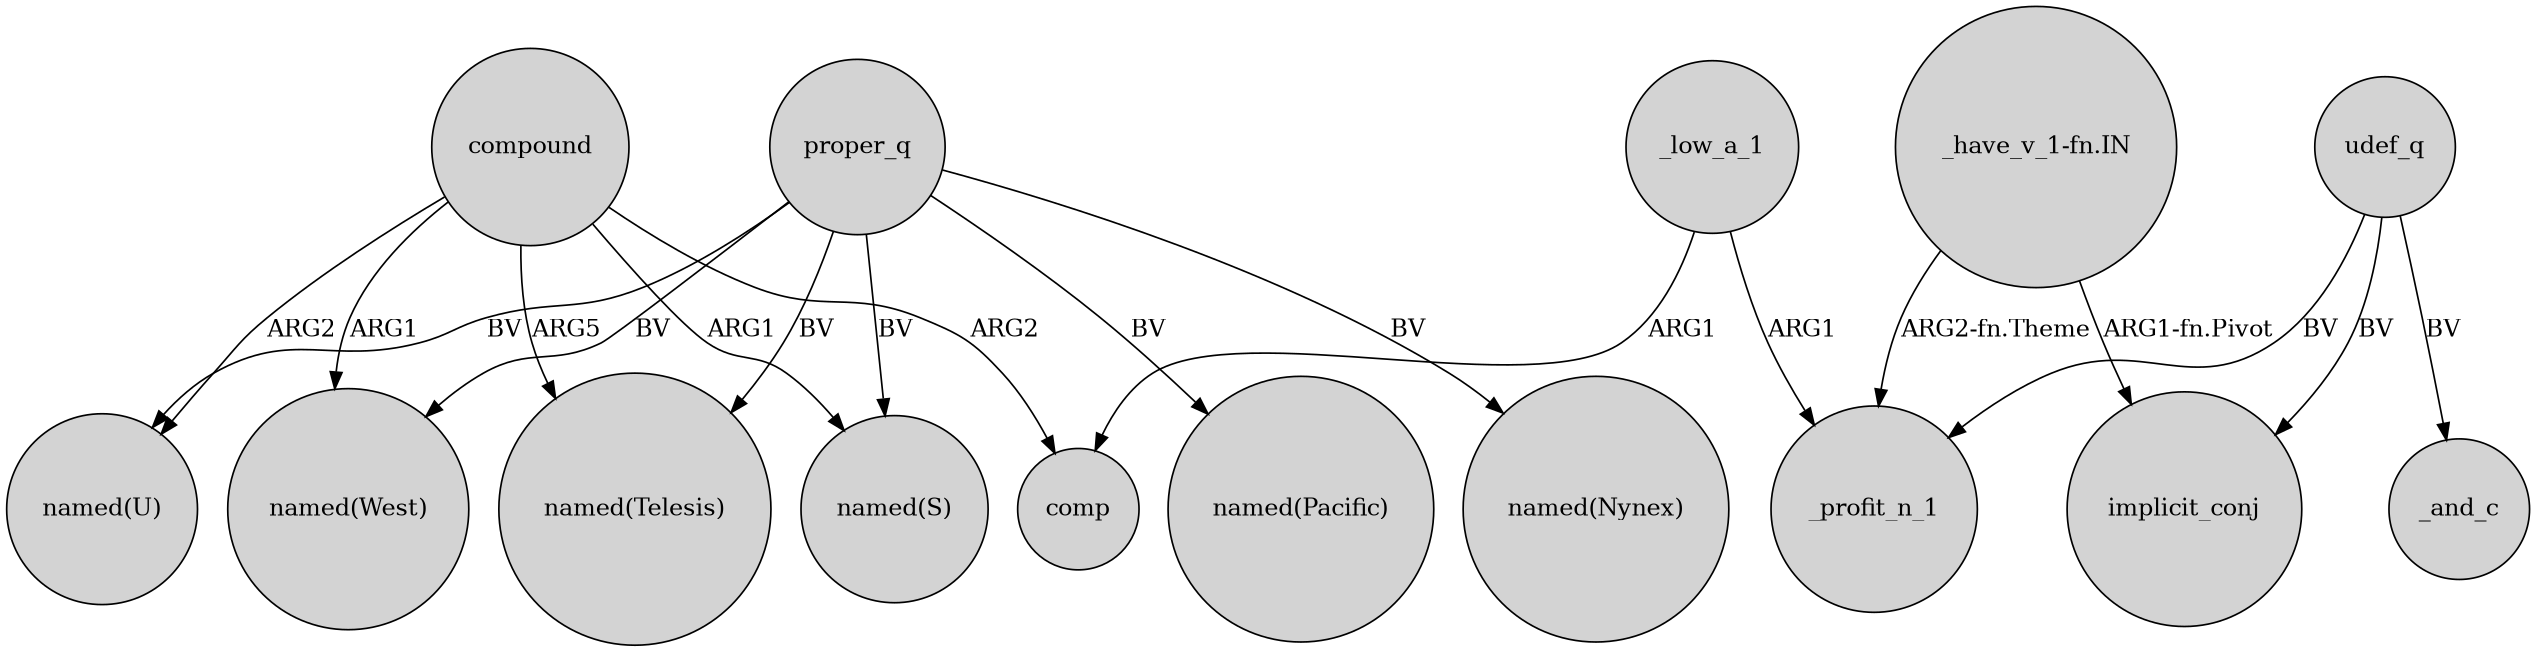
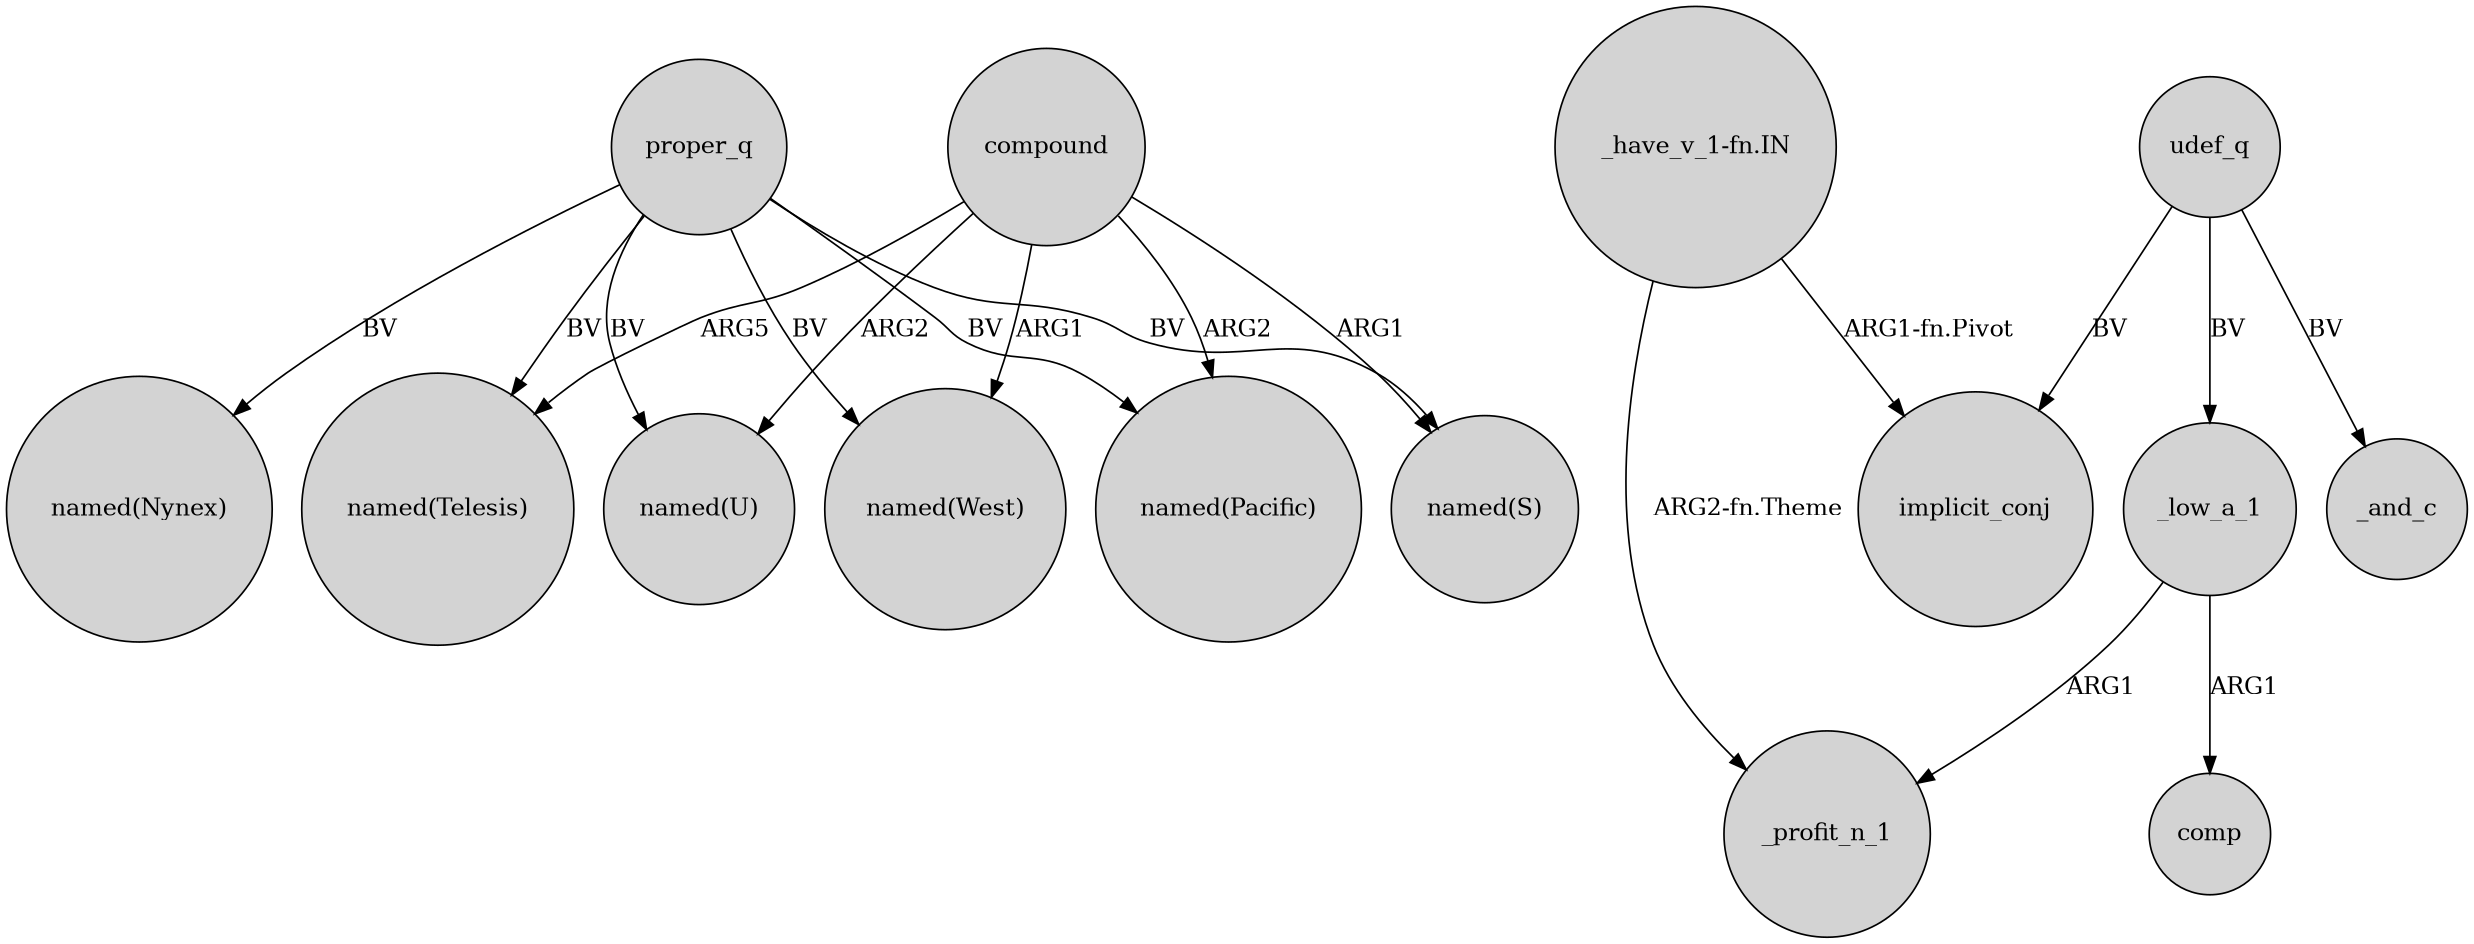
edge "compound" -> "comp": now "compound" -> "named(Pacific)"
edge "udef_q" -> "_profit_n_1": now "udef_q" -> "_low_a_1"
